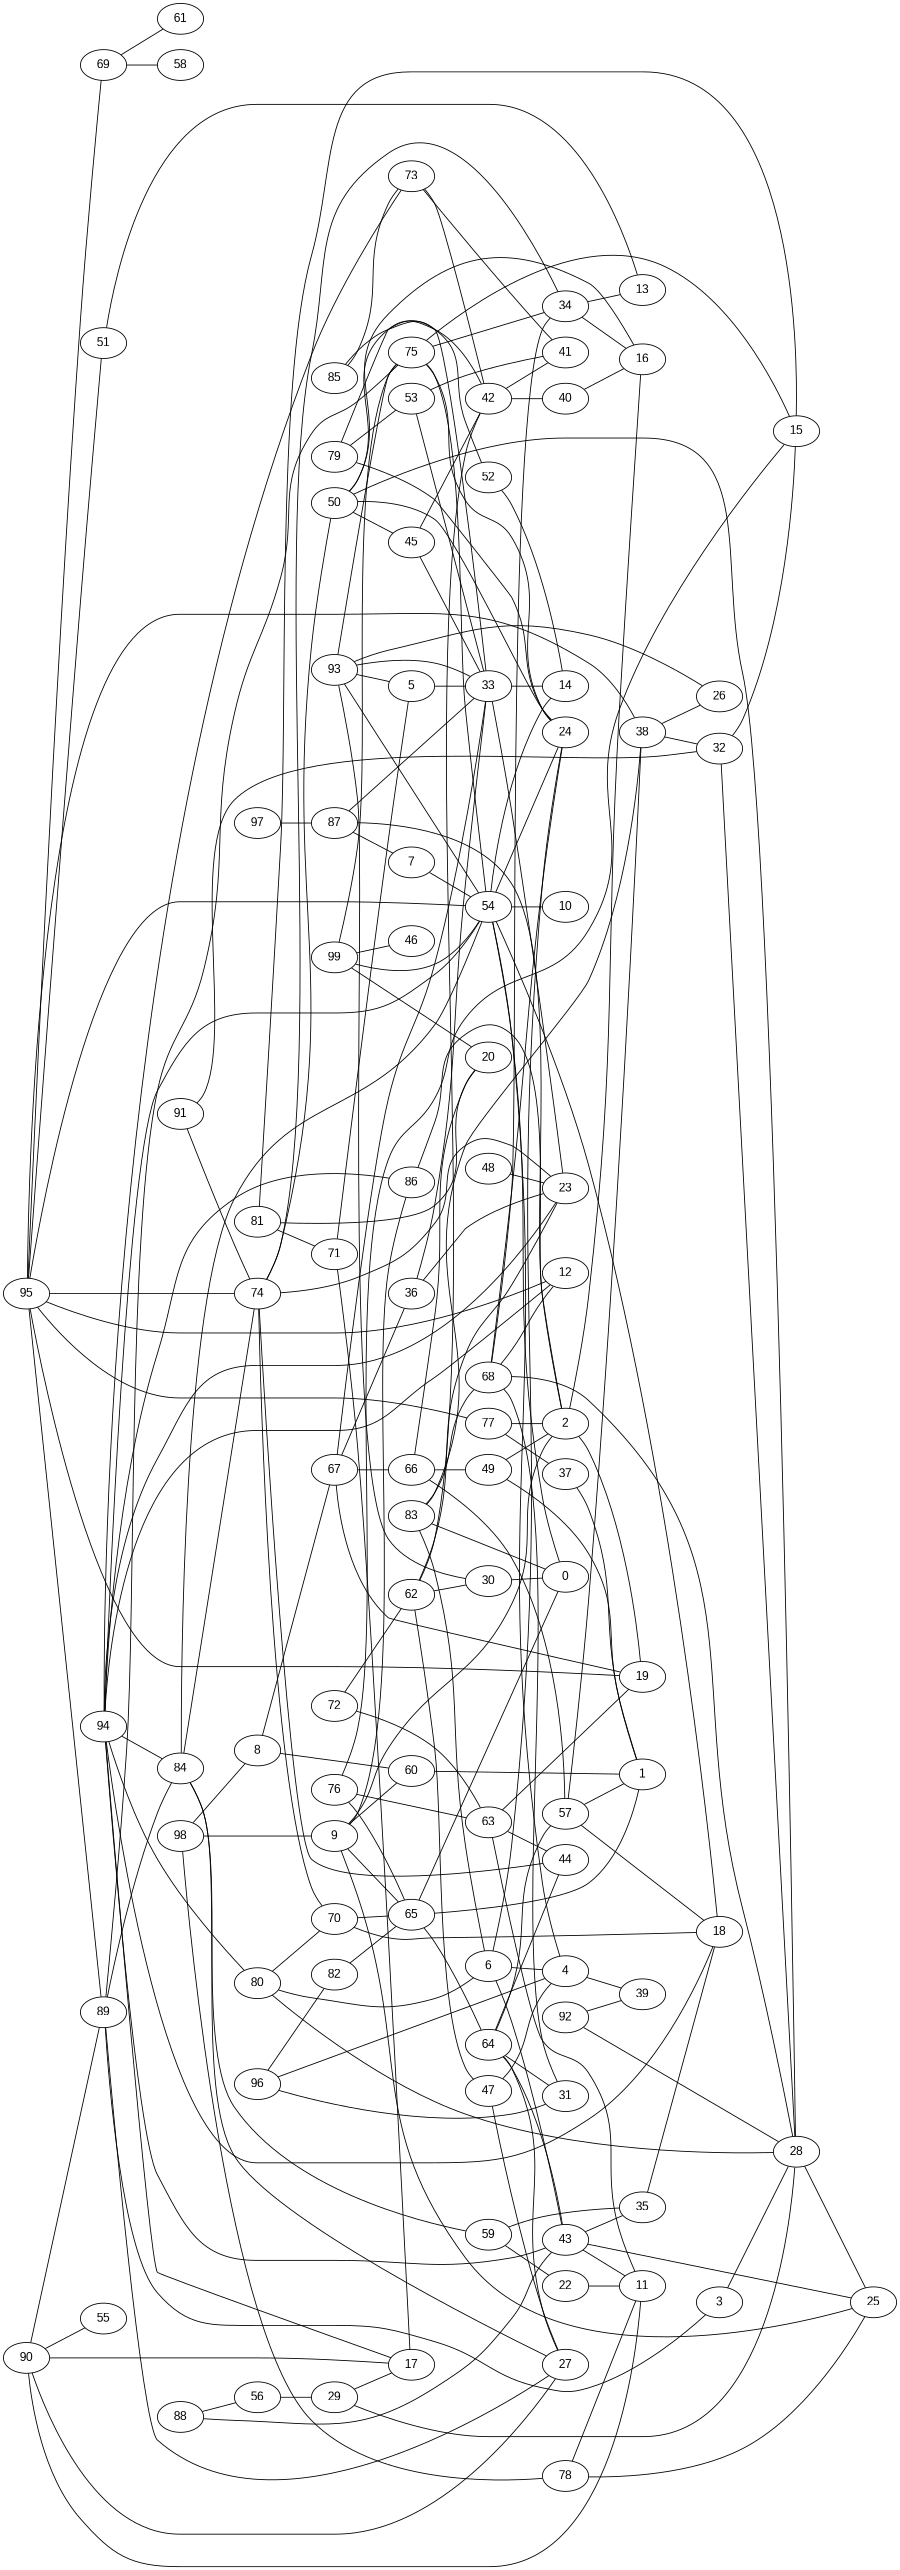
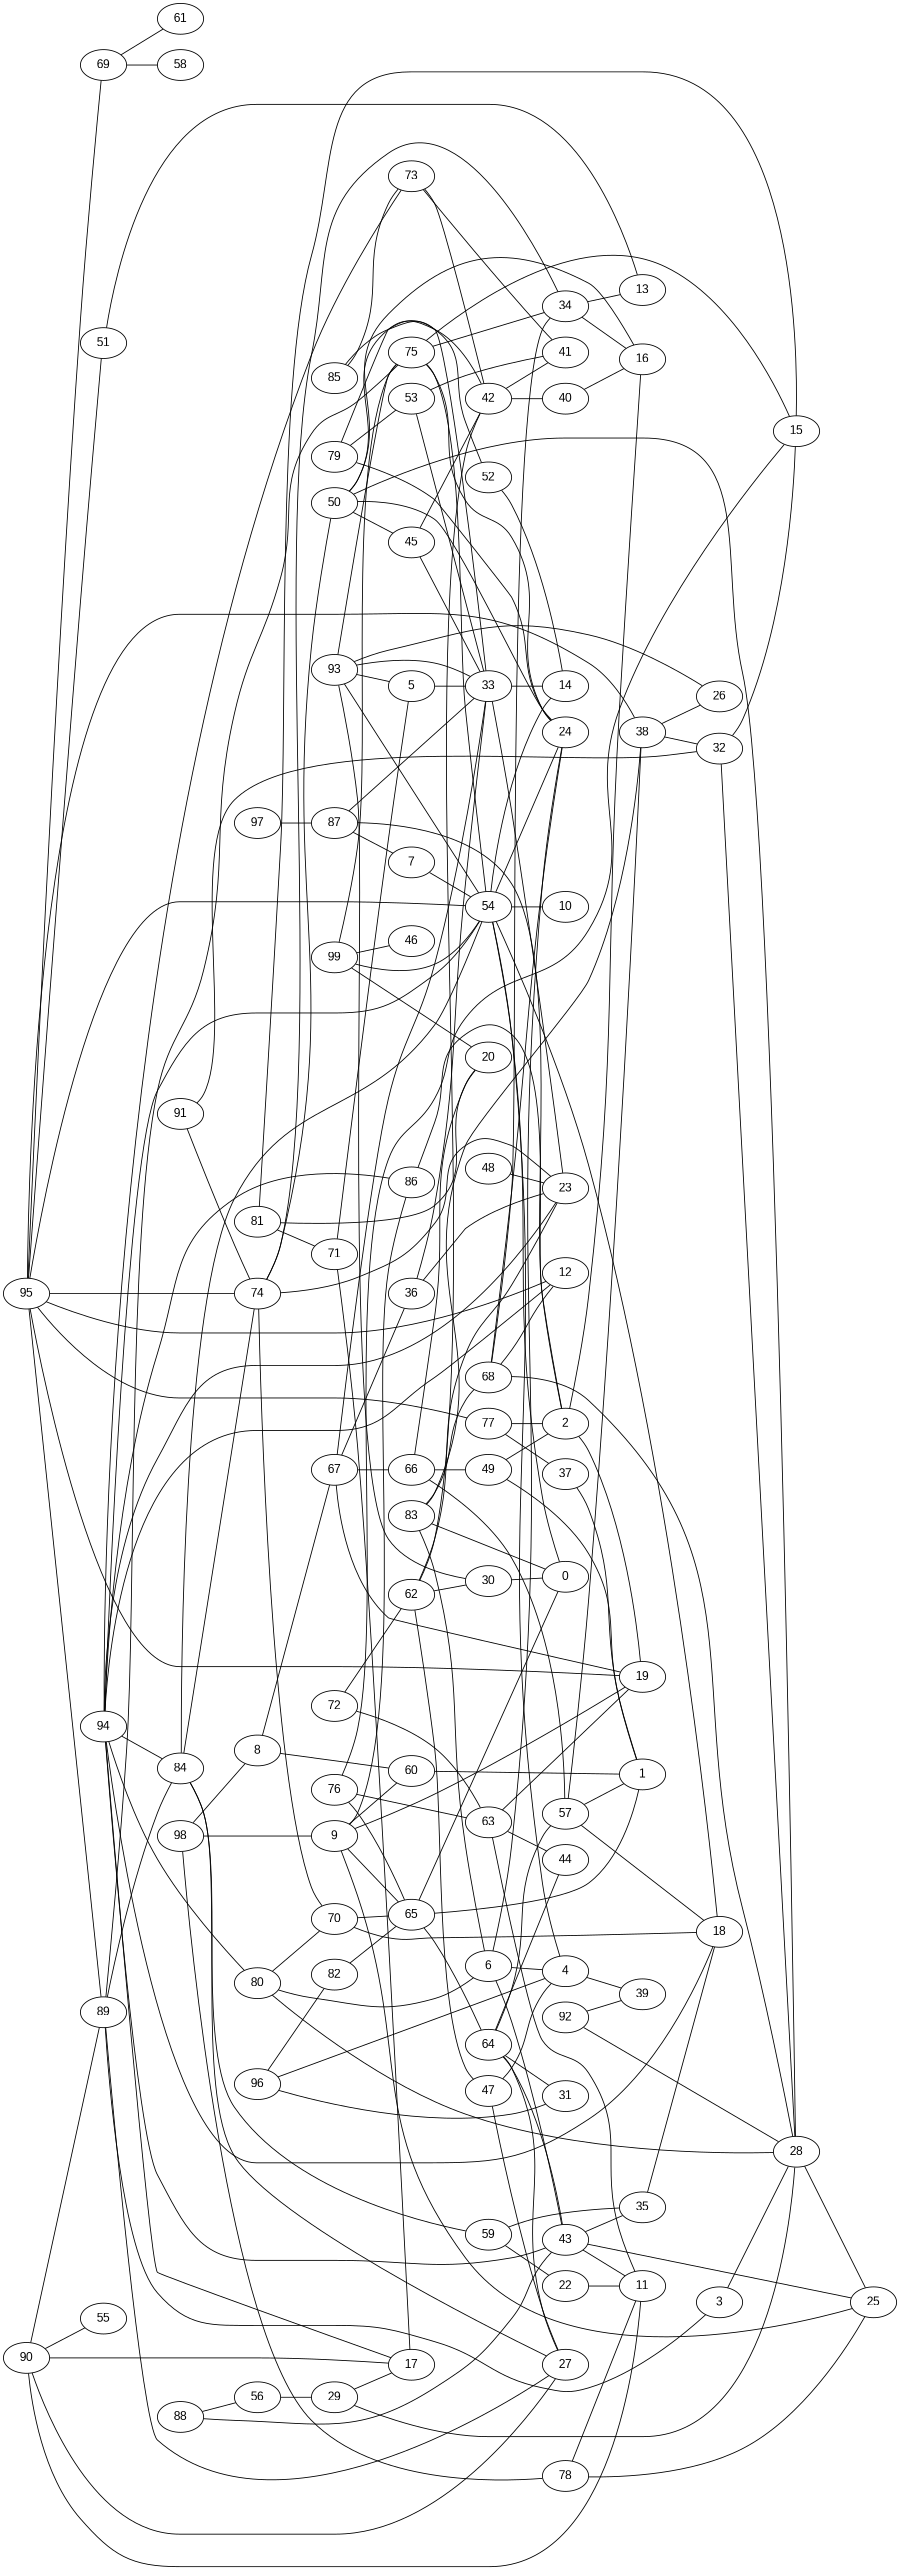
edge "2" -- "9": now "19" -- "9"
edge "74" -- "44": removed
edge "68" -- "31": removed
